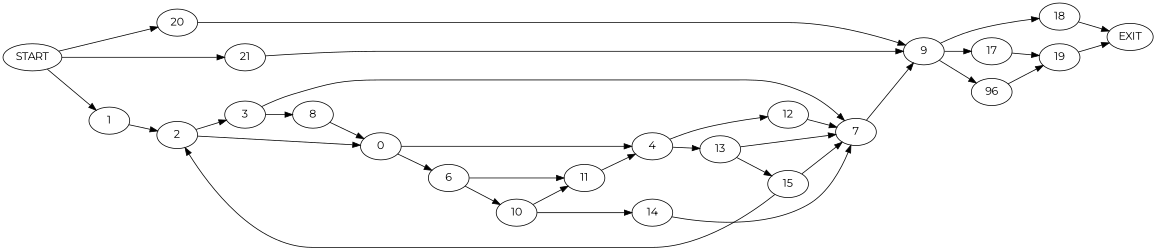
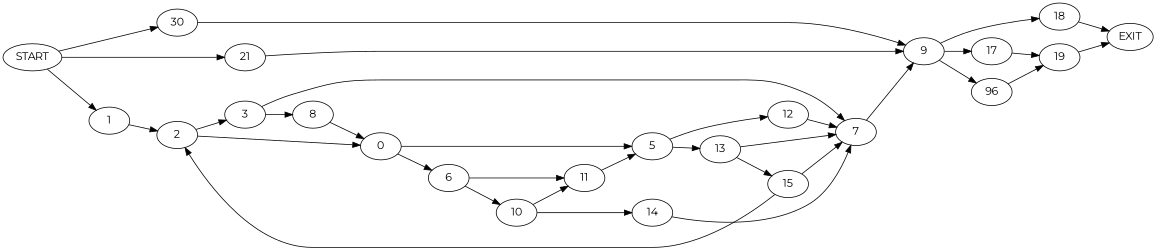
node "20": label "20" -> "30"
node "4": label "4" -> "5"
